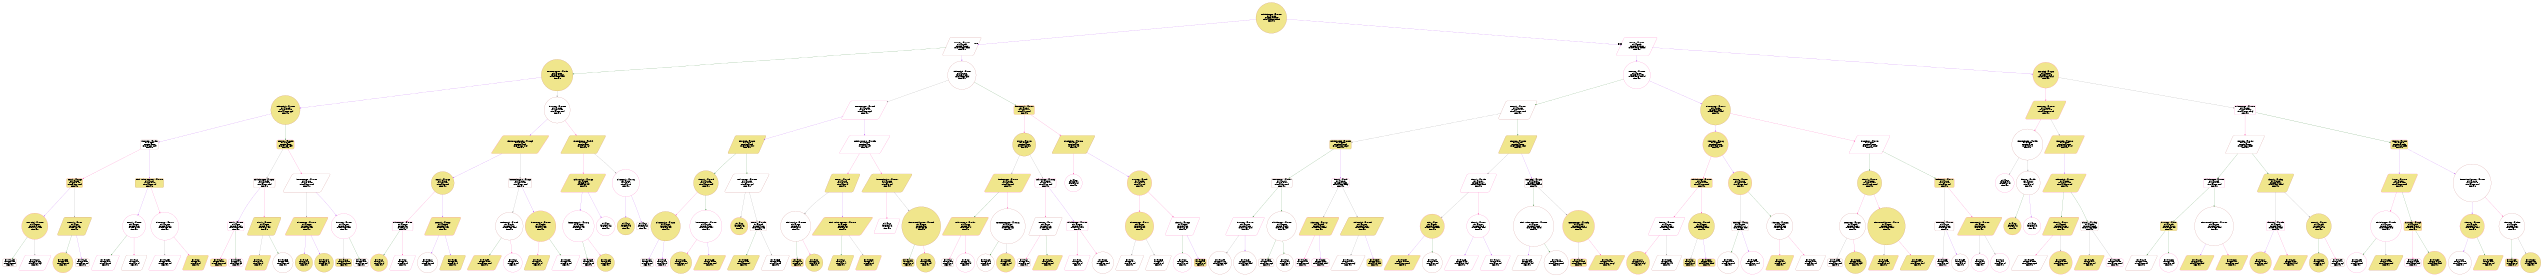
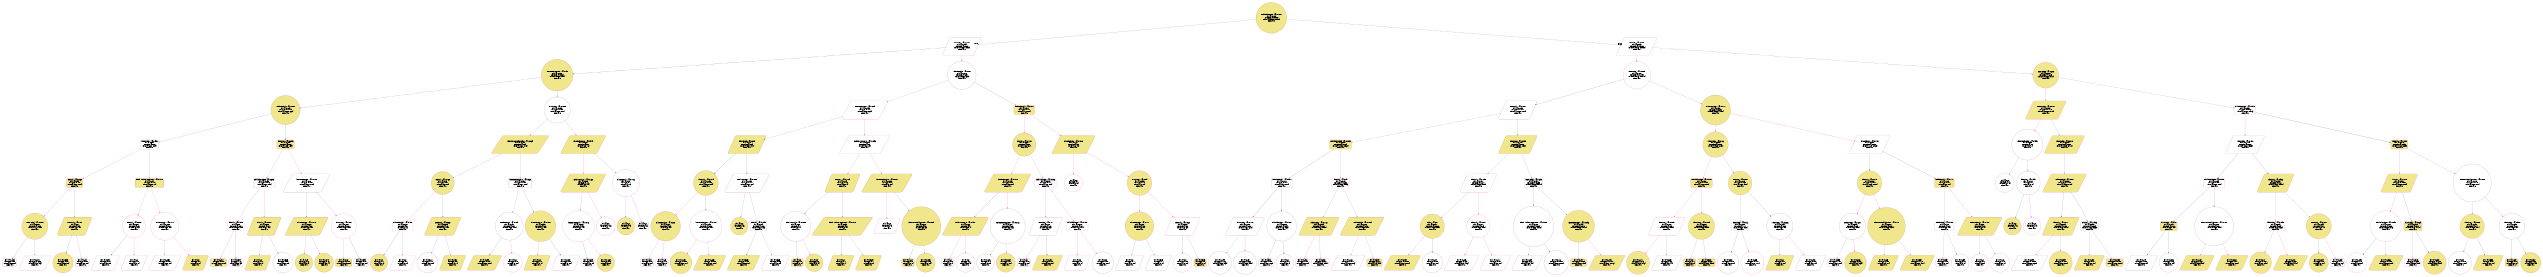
node "gini = 0.0 asian = 9 value = [18, 0] class = 0": label "gini = 0.0 asian = 9 value = [18, 0] class = 0" -> "gini = 0.0 samples = 9 value = [18, 0] class = 0"
node "gini = 0.185 samples = 2492 value = [408, 3554] class = 1": fillcolor white -> khaki
